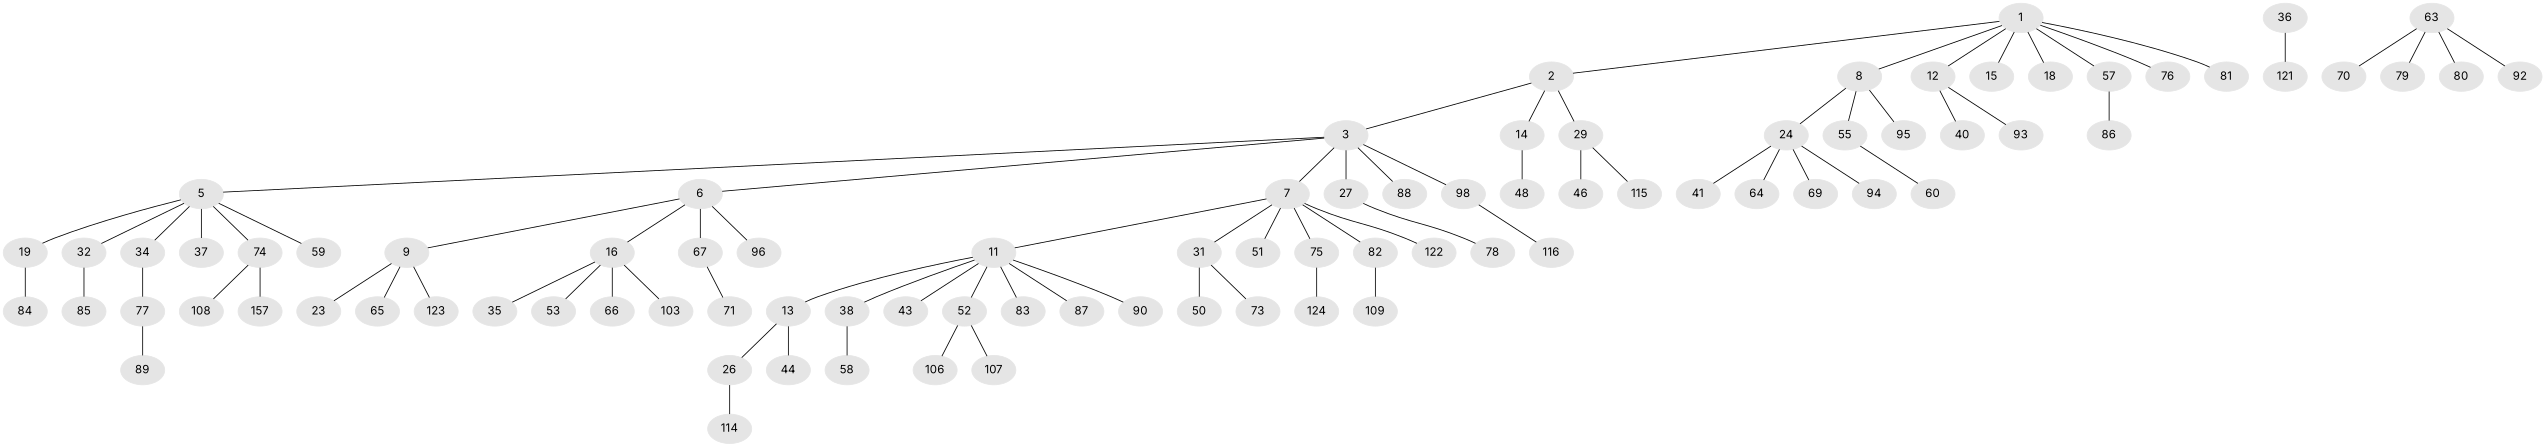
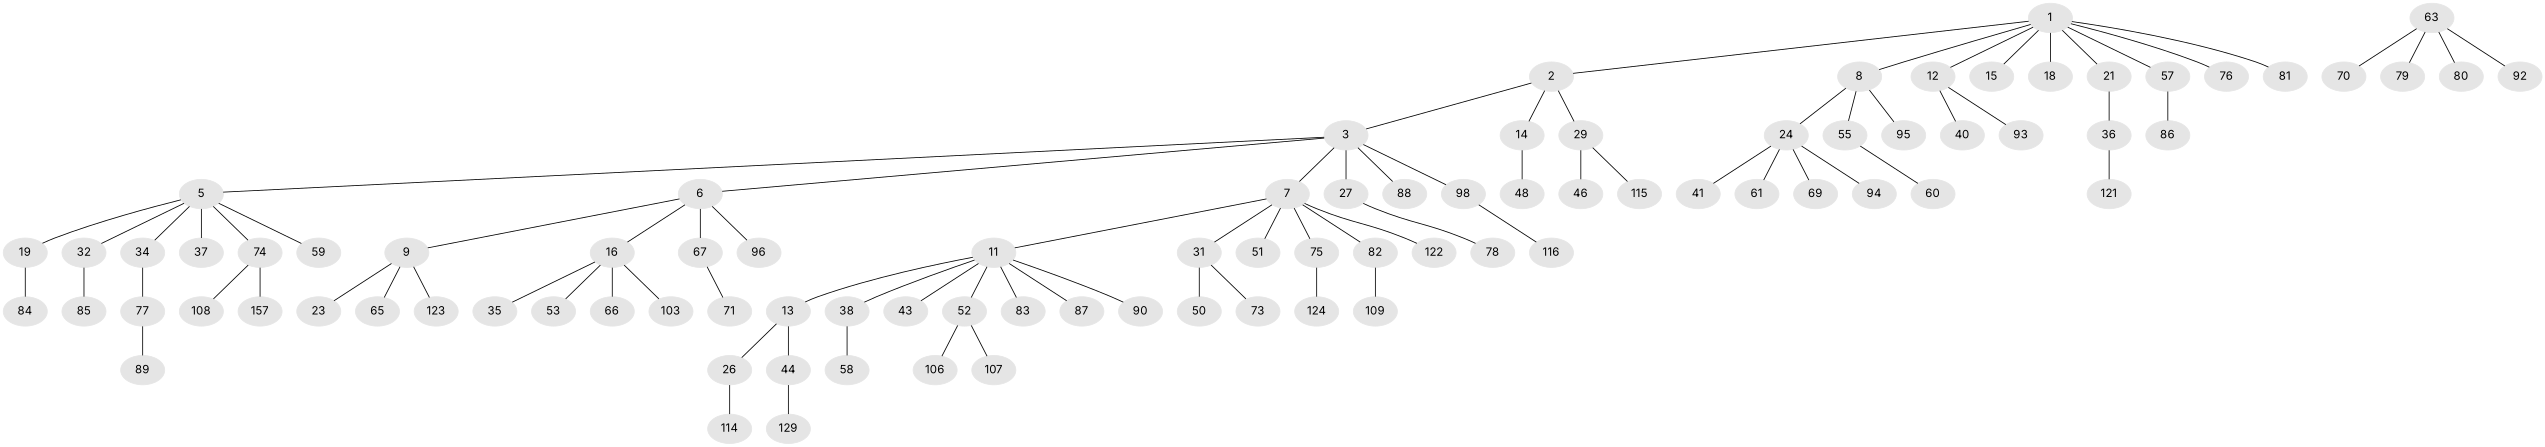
node "21": added
node "64": label "64" -> "61"
node "129": added
